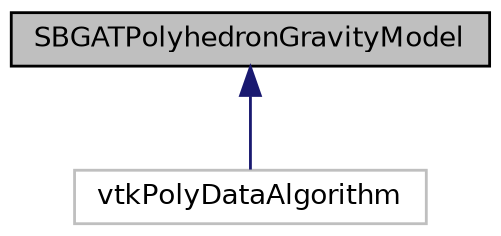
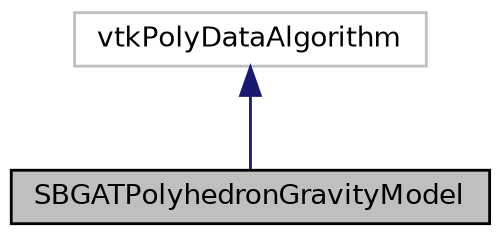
edge "vtkPolyDataAlgorithm" -> "SBGATPolyhedronGravityModel": reversed
